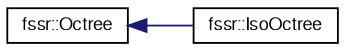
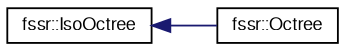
edge "fssr::IsoOctree" -> "fssr::Octree": reversed
